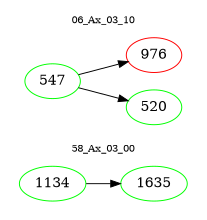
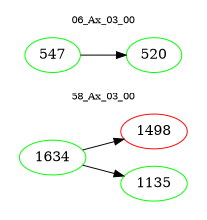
cluster "06_Ax_03_10": label "06_Ax_03_10" -> "06_Ax_03_00"
node "976": removed
node "1498": added
node "1134": label "1134" -> "1634"
node "1635": label "1635" -> "1135"
